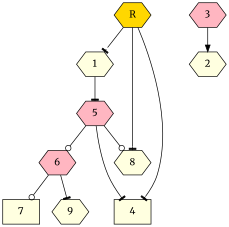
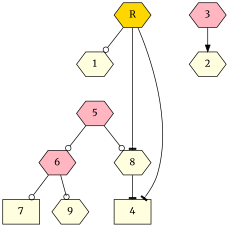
edge "R" -> "1": arrowhead tee -> odot
edge "1" -> "5": removed
edge "5" -> "4": now "8" -> "4"
edge "6" -> "9": arrowhead tee -> odot
